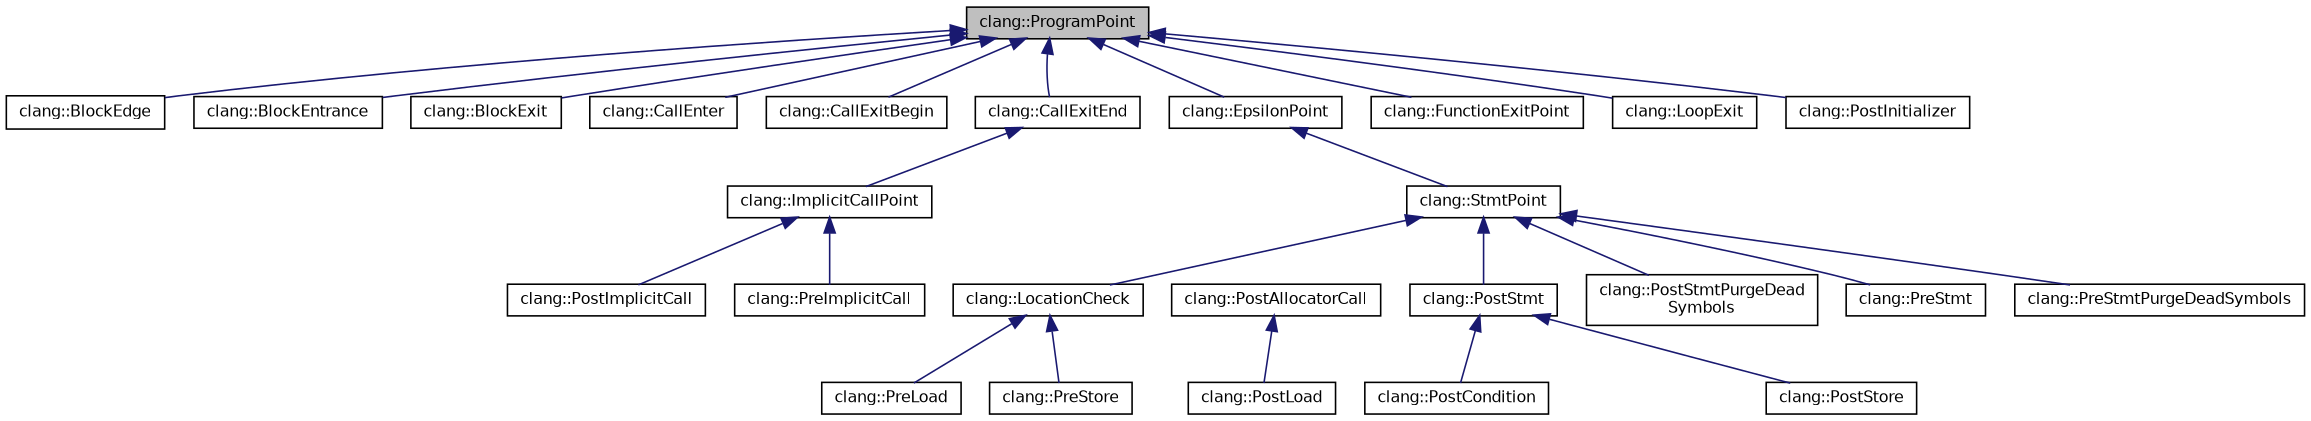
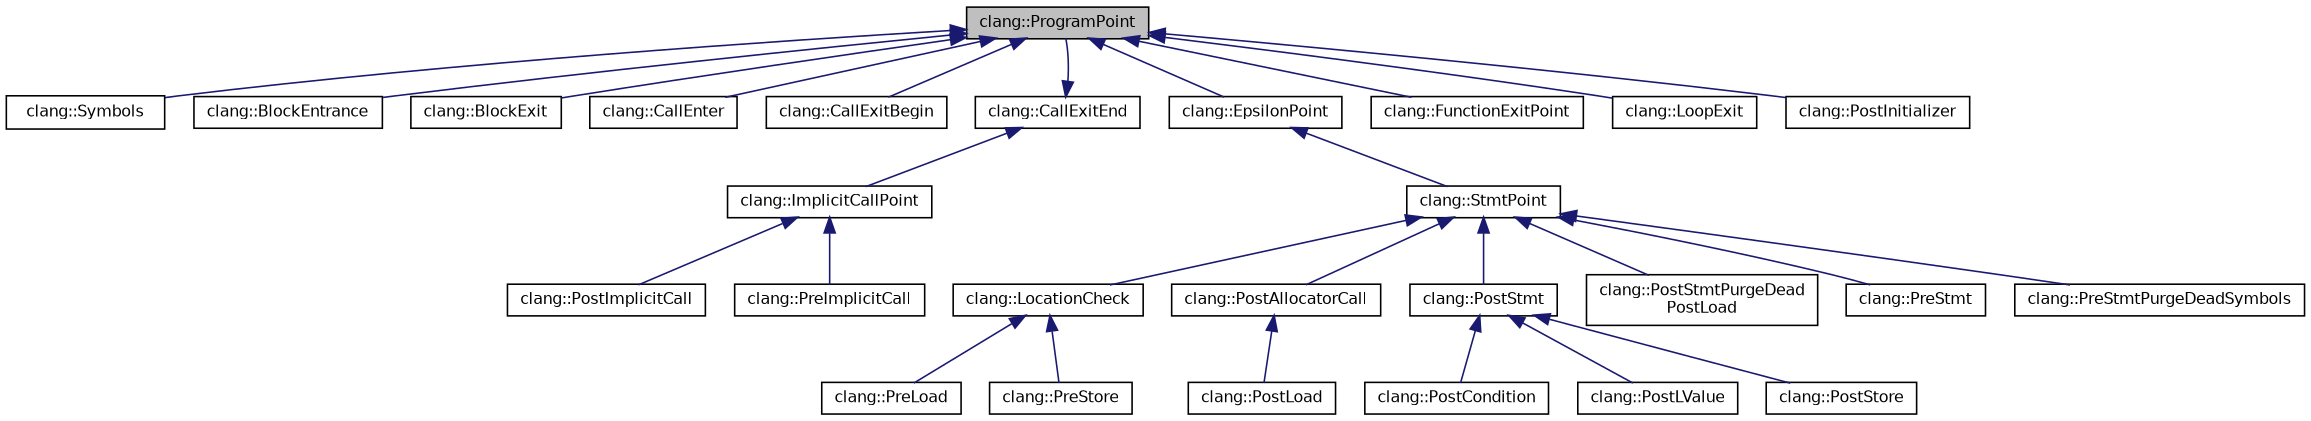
edge "clang::CallExitEnd" -> "clang::ProgramPoint": reversed
node "clang::BlockEdge": label "clang::BlockEdge" -> "clang::Symbols"
edge "clang::PostAllocatorCall" -> "clang::StmtPoint": added
node "clang::PostStmtPurgeDead Symbols": label "clang::PostStmtPurgeDead Symbols" -> "clang::PostStmtPurgeDead PostLoad"
node "clang::PostLValue": added
